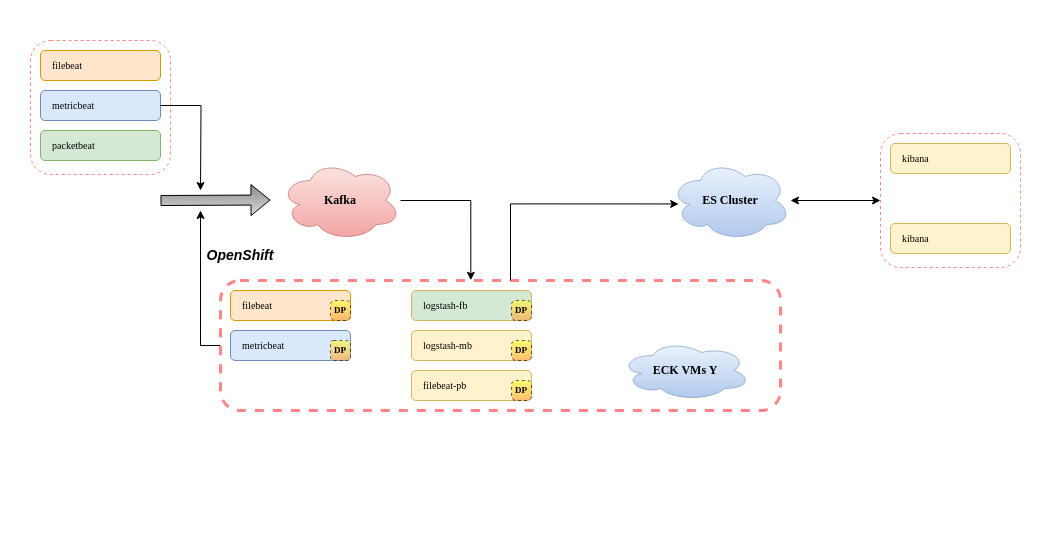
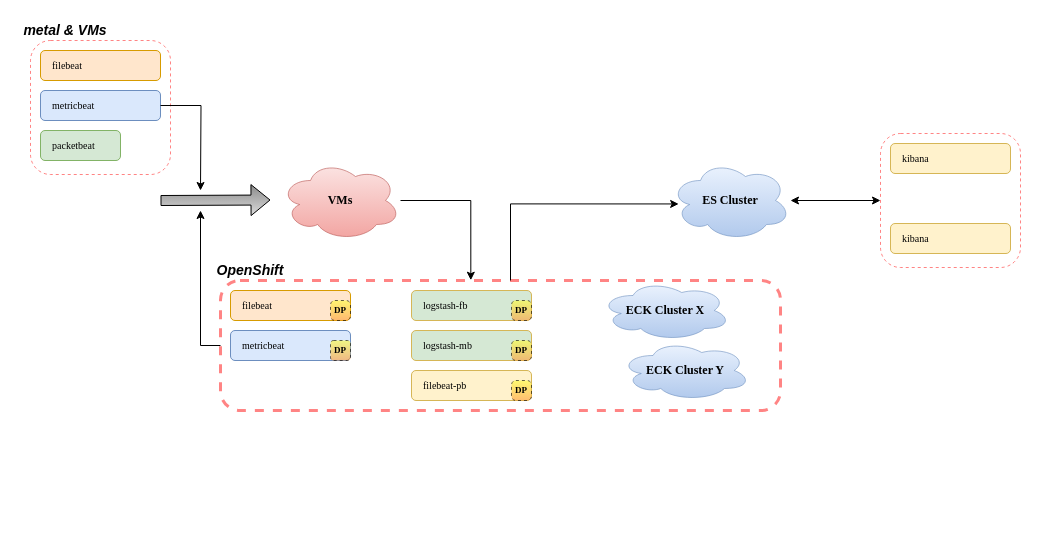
node "metal & VMs": added
node "packetbeat": size 120x30 -> 80x30
node "Kafka": label "Kafka" -> "VMs"
node "OpenShift": moved (241, 256) -> (251, 271)
node "ECK Cluster X": added
node "logstash-mb": fillcolor #fff2cc -> #d5e8d4
node "ECK VMs Y": label "ECK VMs Y" -> "ECK Cluster Y"
